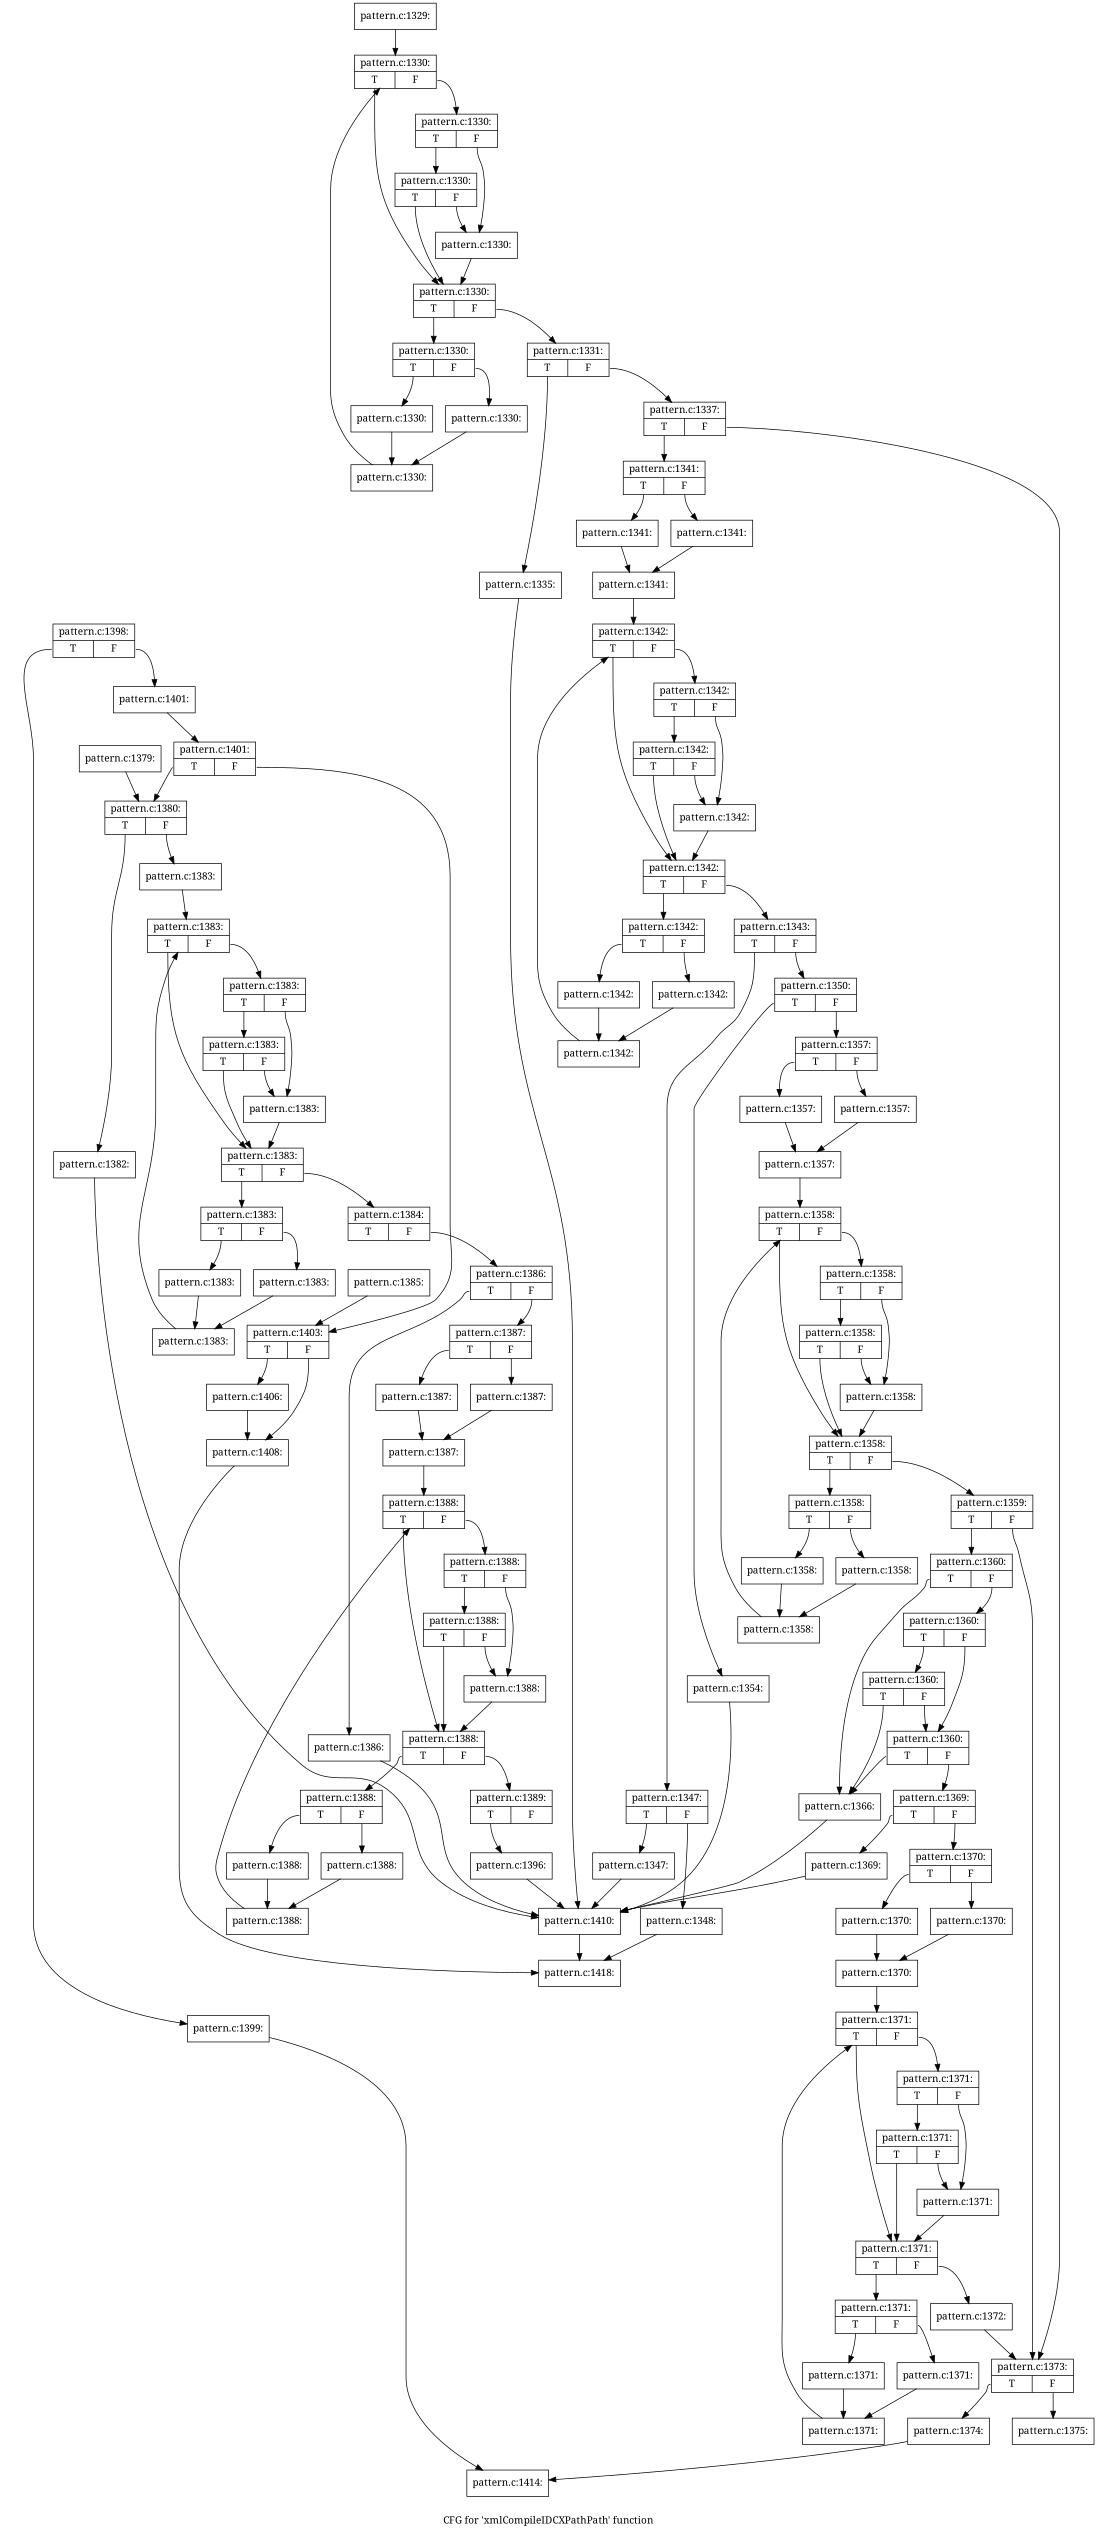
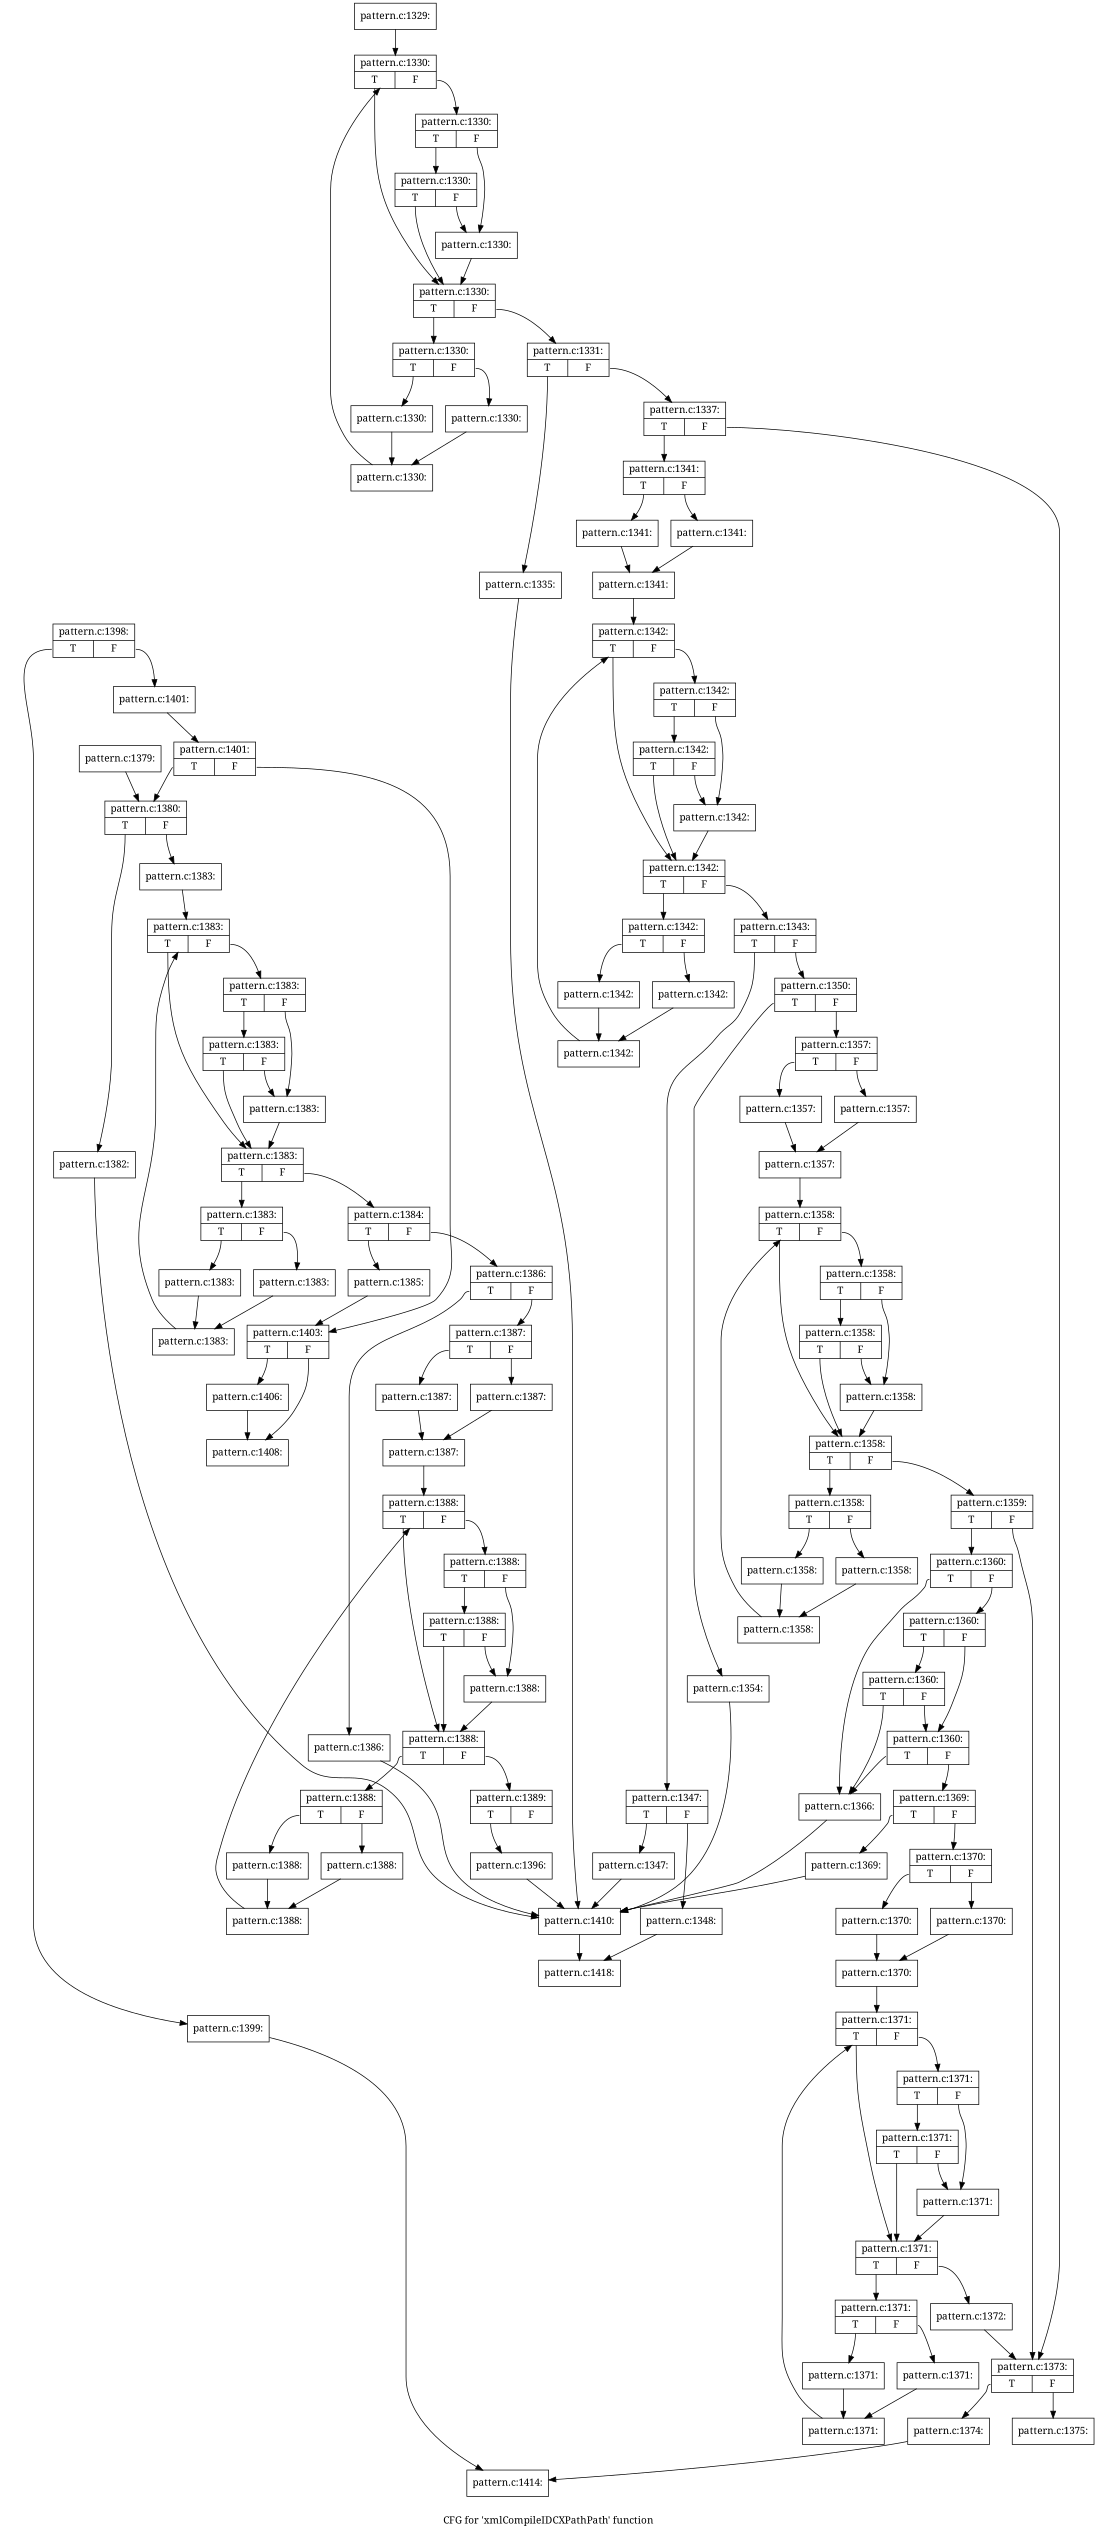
edge "pattern.c:1384:" -> "pattern.c:1385:": added
edge "pattern.c:1408:" -> "pattern.c:1418:": removed
